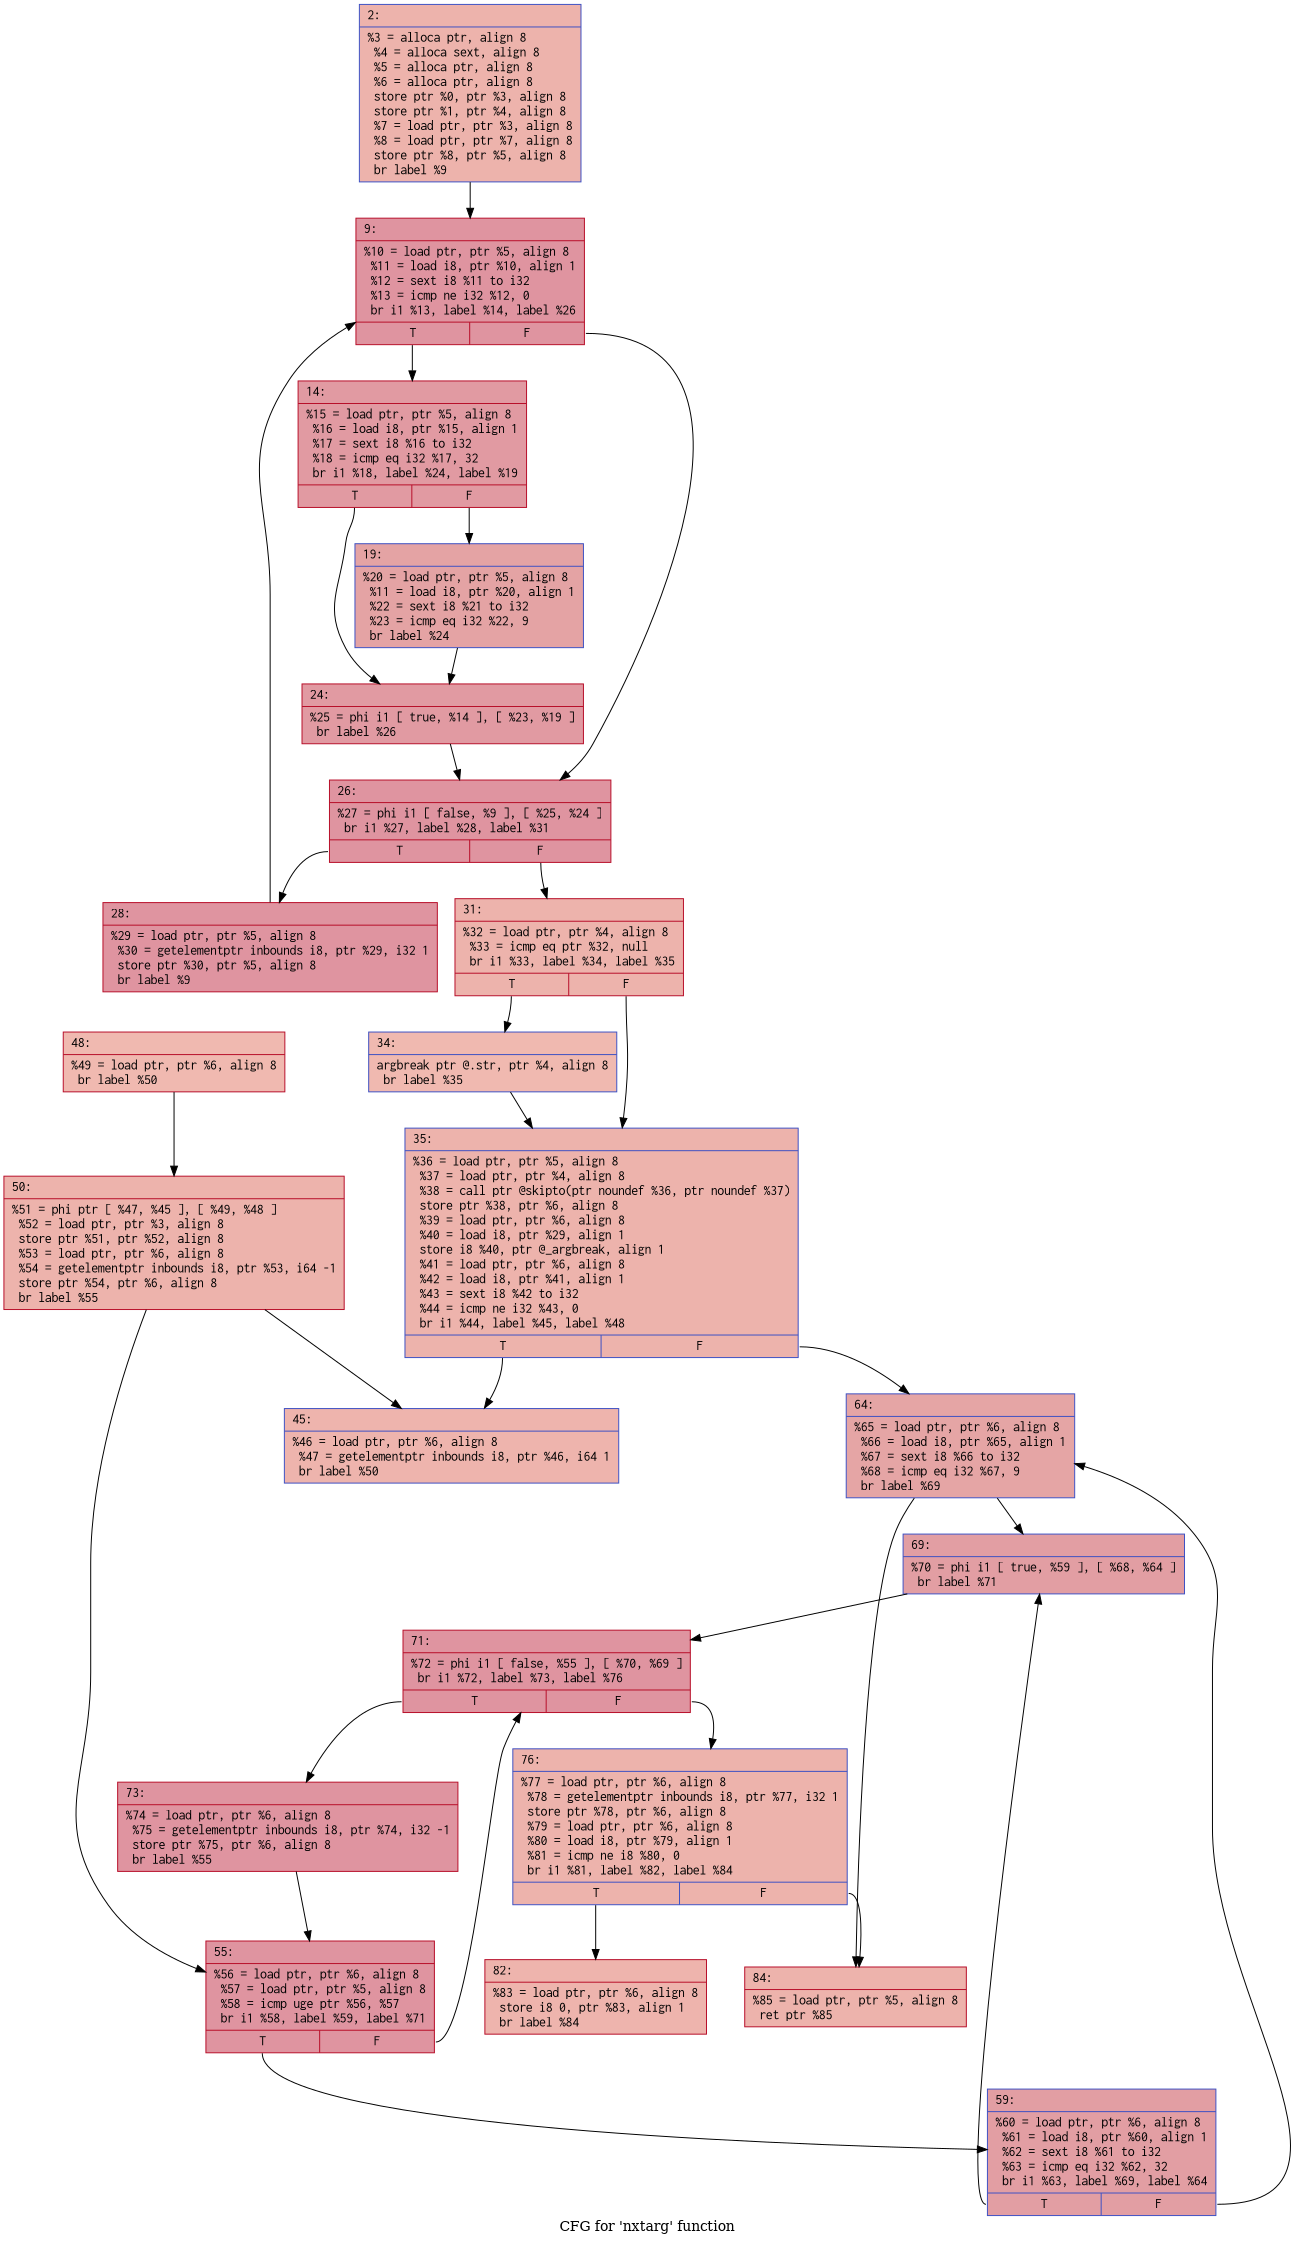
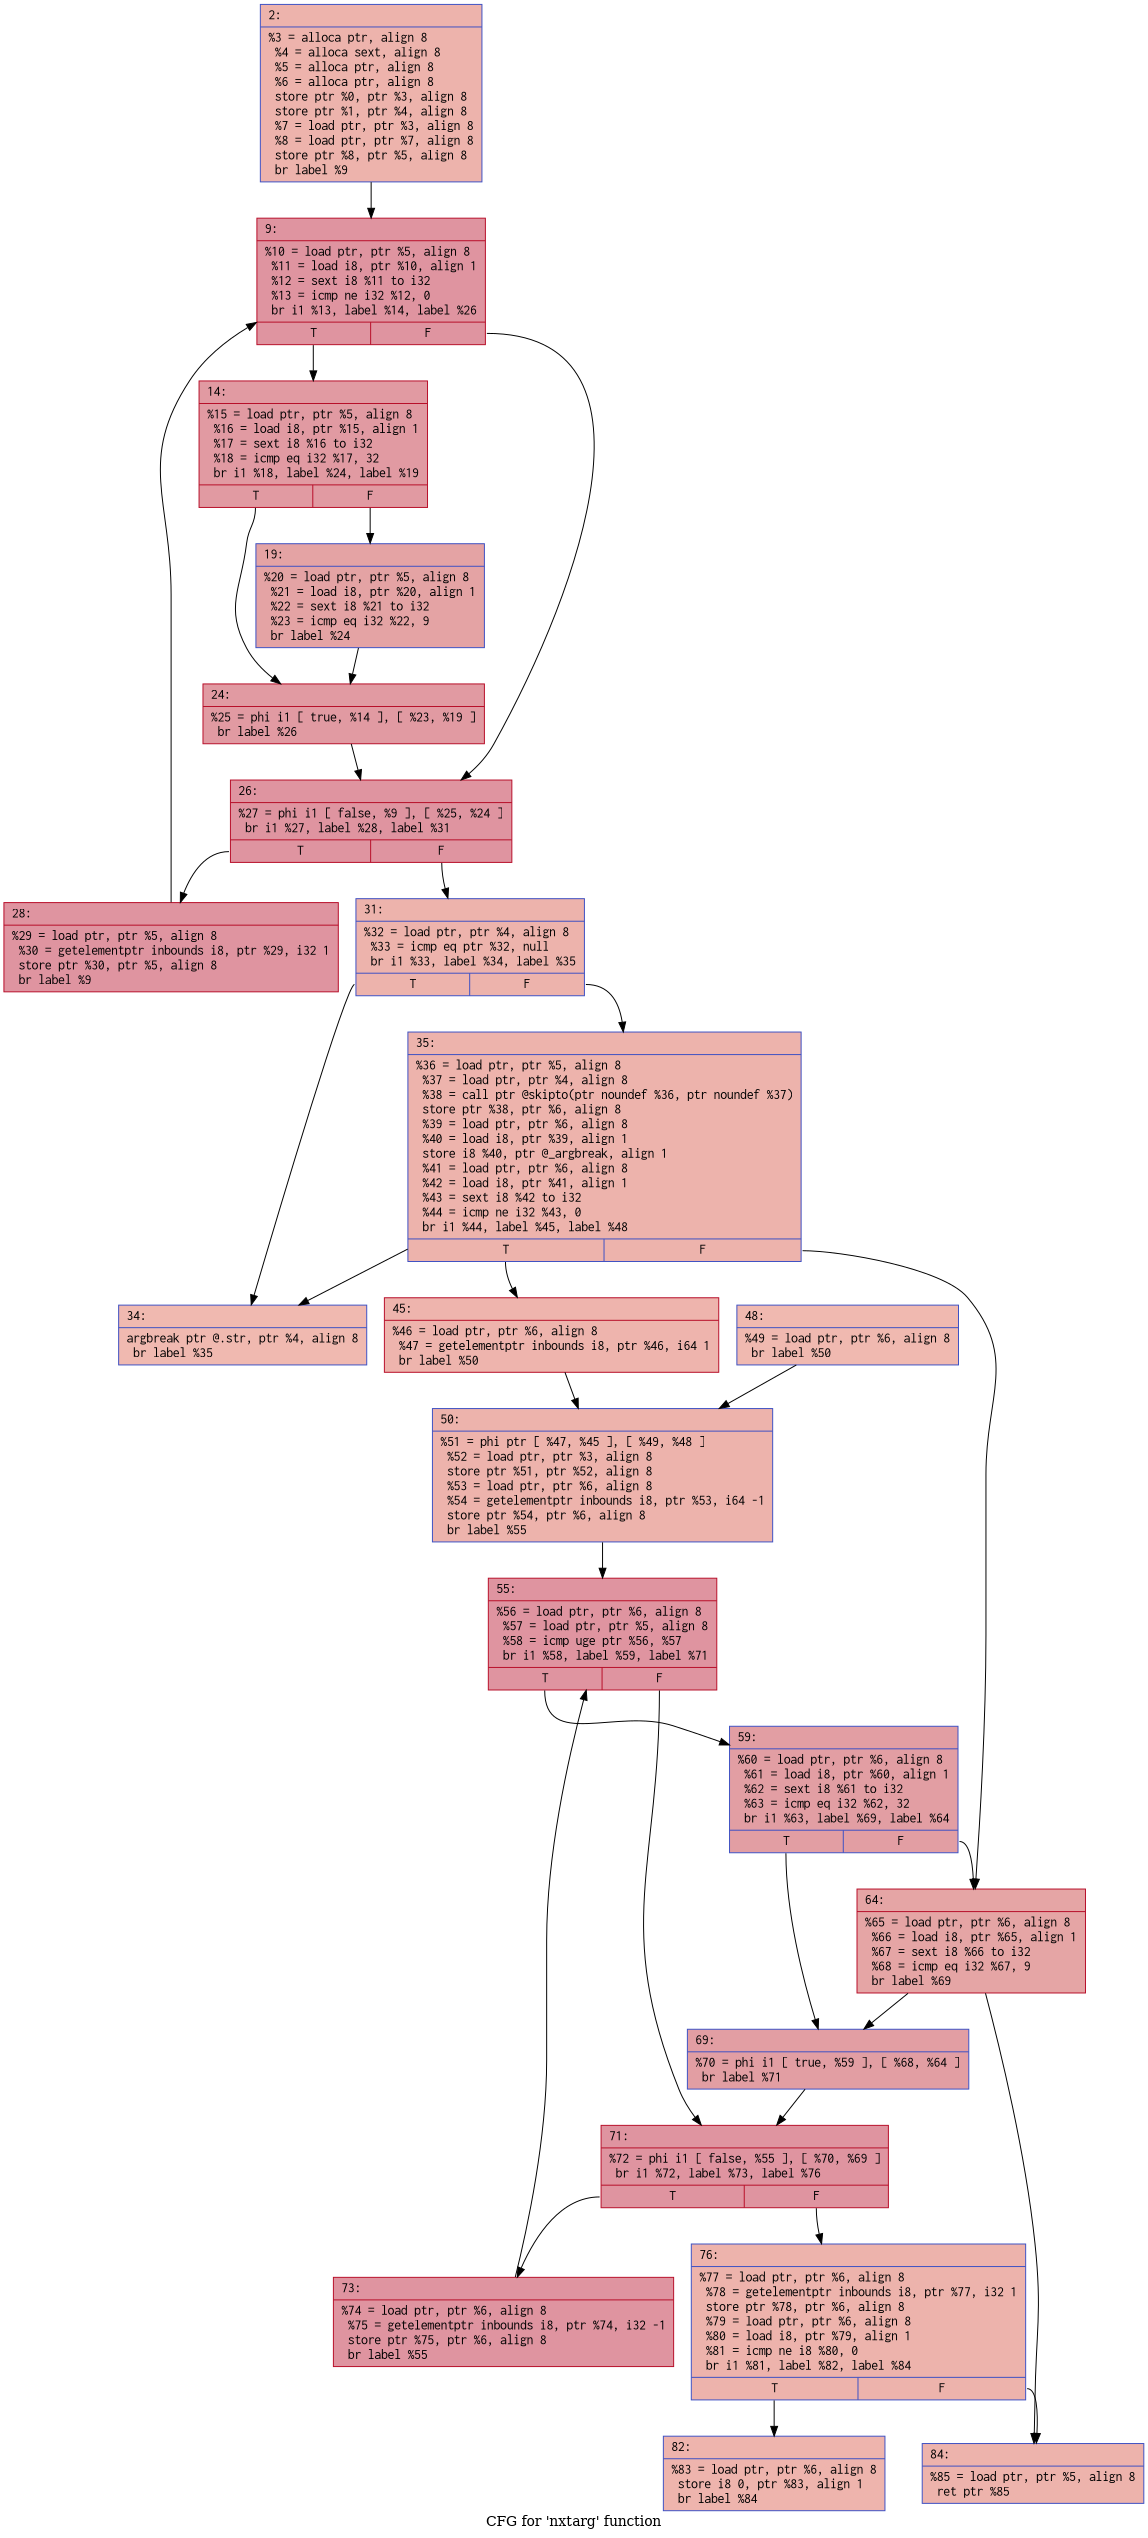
node "19:": text "%11 = load i8, ptr %20, align 1" -> "%21 = load i8, ptr %20, align 1"
node "31:": color #b70d28ff -> #3d50c3ff
node "48:": color #b70d28ff -> #3d50c3ff
edge "34:" -> "35:": reversed
node "35:": text "%40 = load i8, ptr %29, align 1" -> "%40 = load i8, ptr %39, align 1"
node "50:": color #b70d28ff -> #3d50c3ff
edge "50:" -> "45:": reversed
node "45:": color #3d50c3ff -> #b70d28ff
node "64:": color #3d50c3ff -> #b70d28ff
node "82:": color #b70d28ff -> #3d50c3ff
node "84:": color #b70d28ff -> #3d50c3ff
